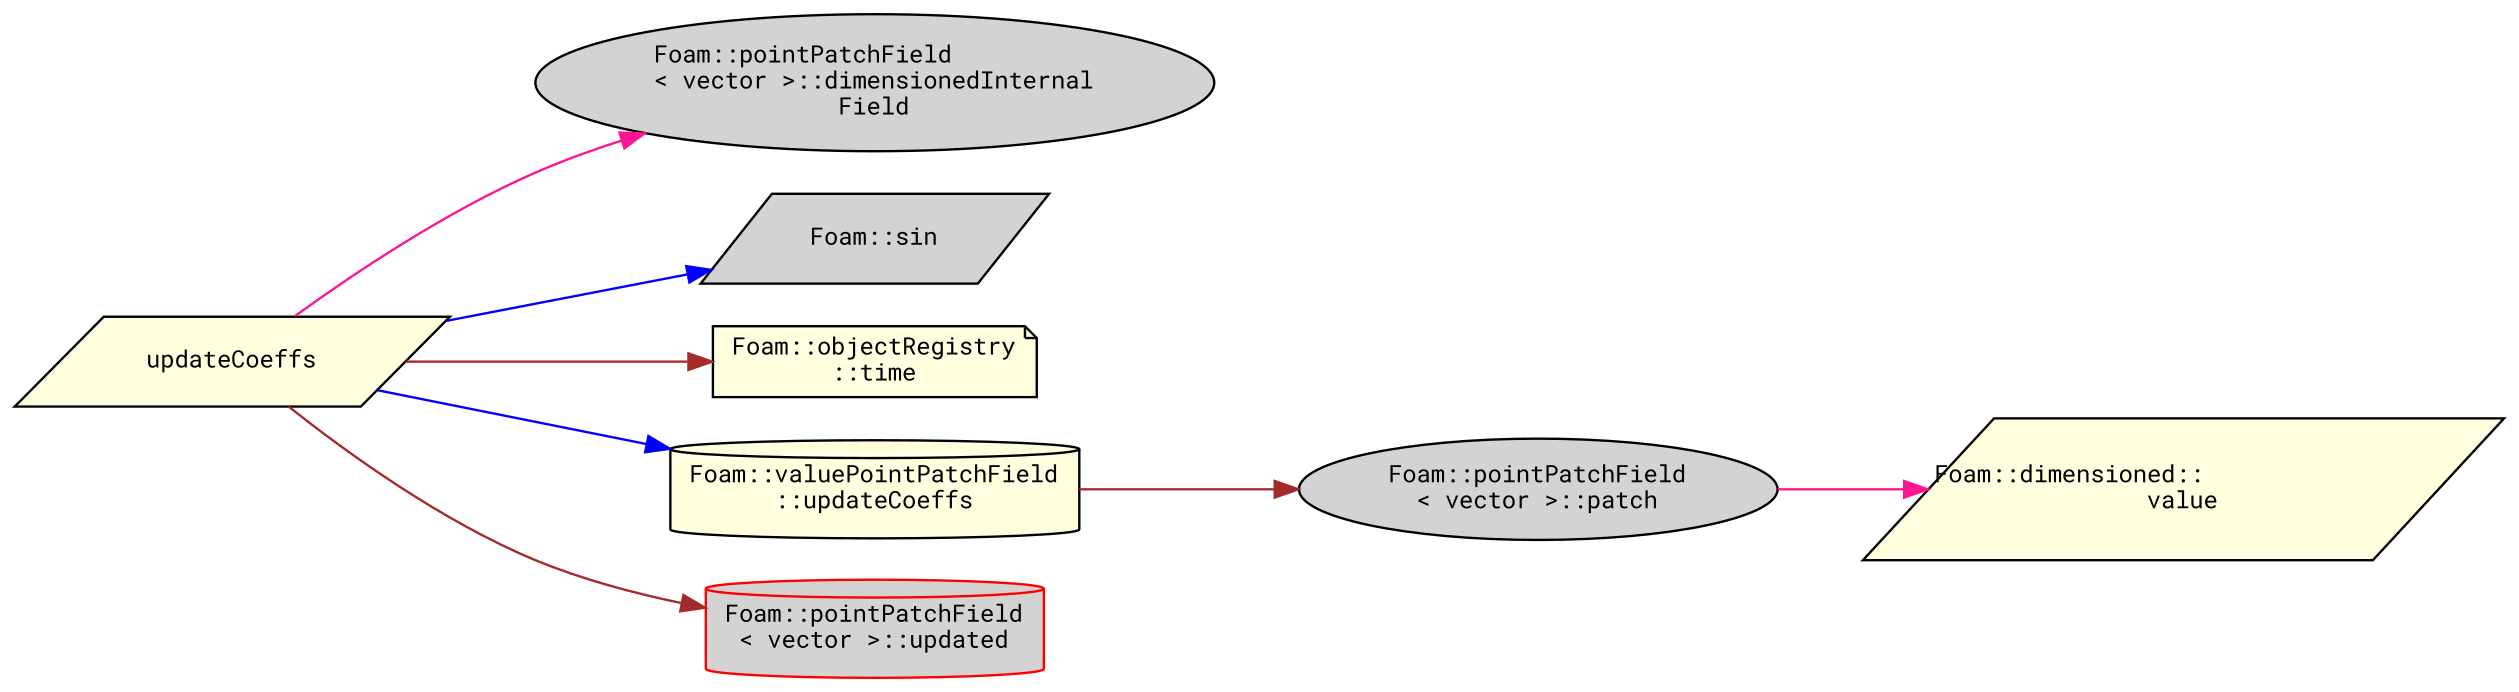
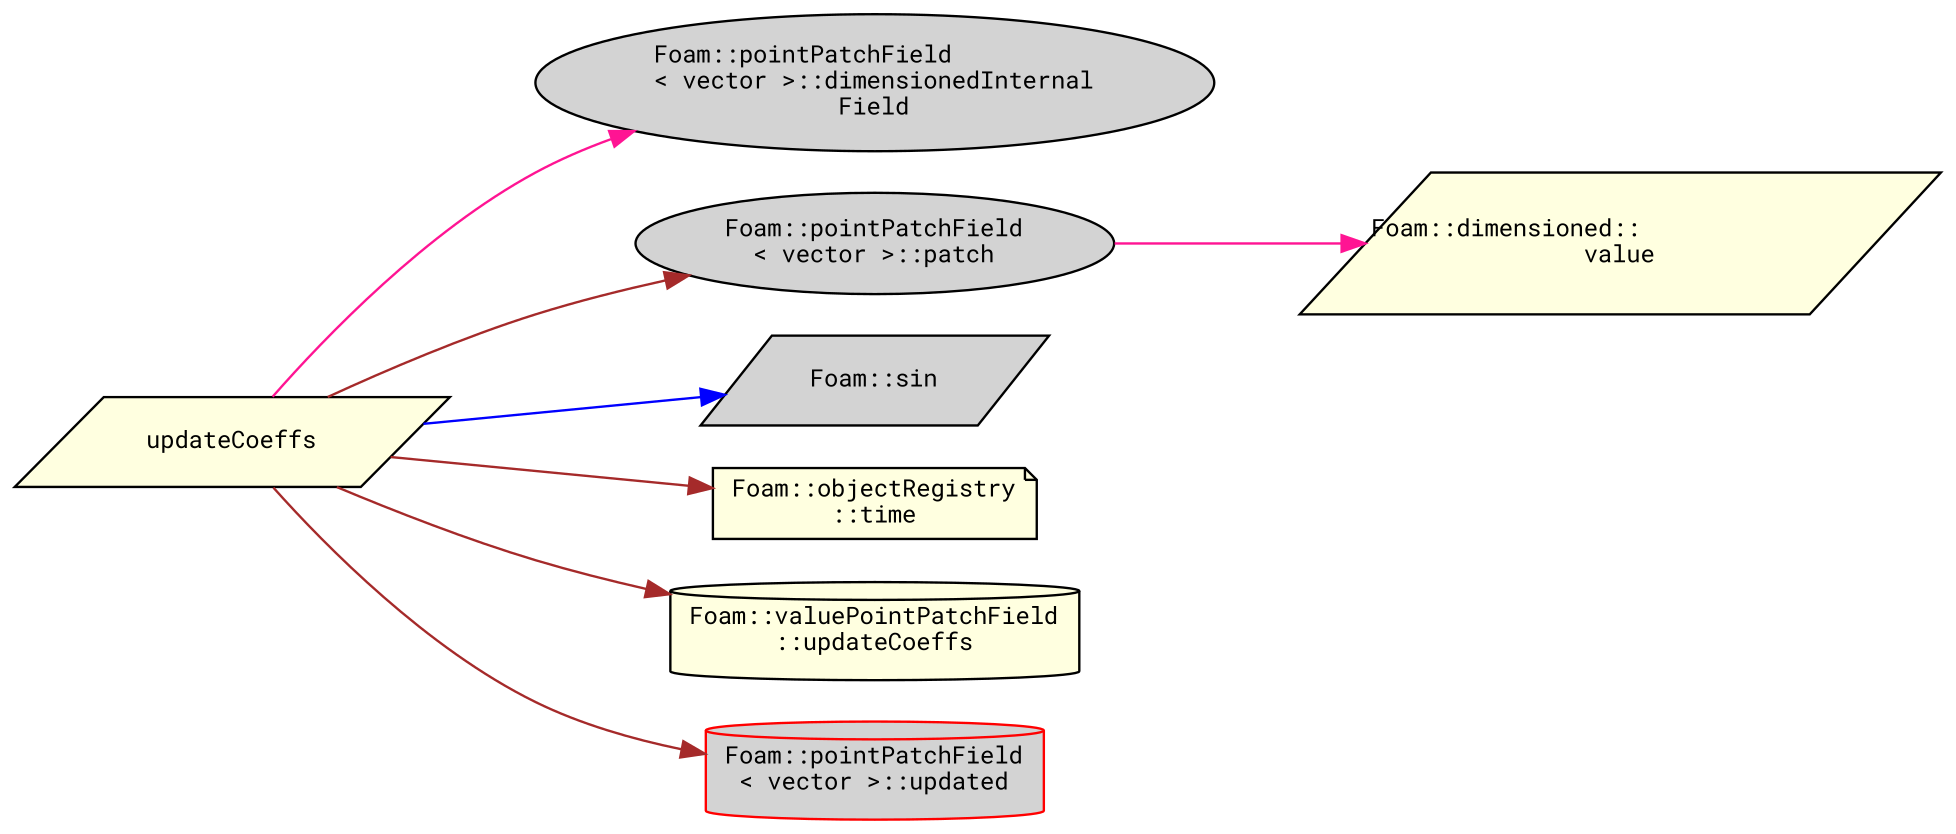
edge "updateCoeffs" -> "Foam::valuePointPatchField ::updateCoeffs": color blue -> brown
edge "Foam::valuePointPatchField ::updateCoeffs" -> "Foam::pointPatchField < vector >::patch": now "updateCoeffs" -> "Foam::pointPatchField < vector >::patch"
